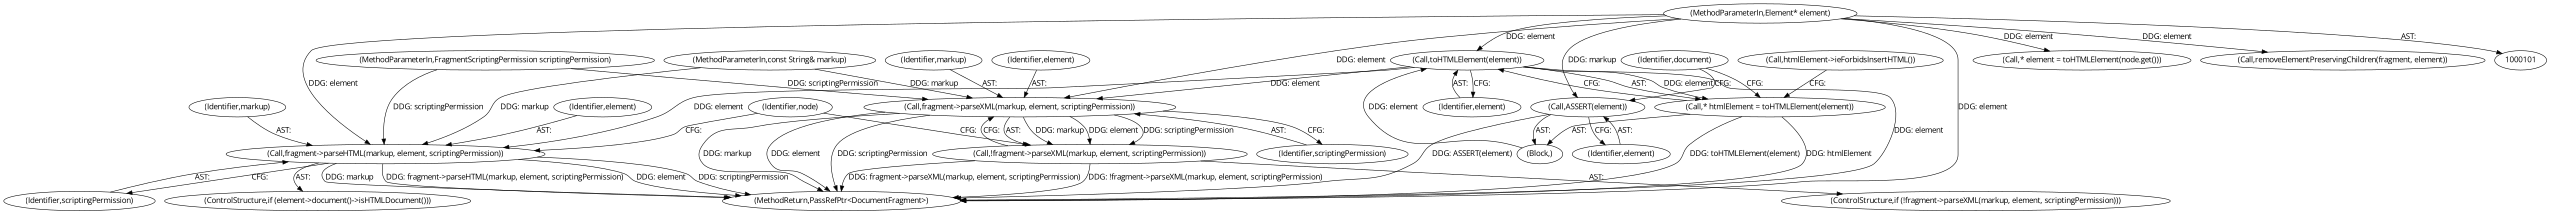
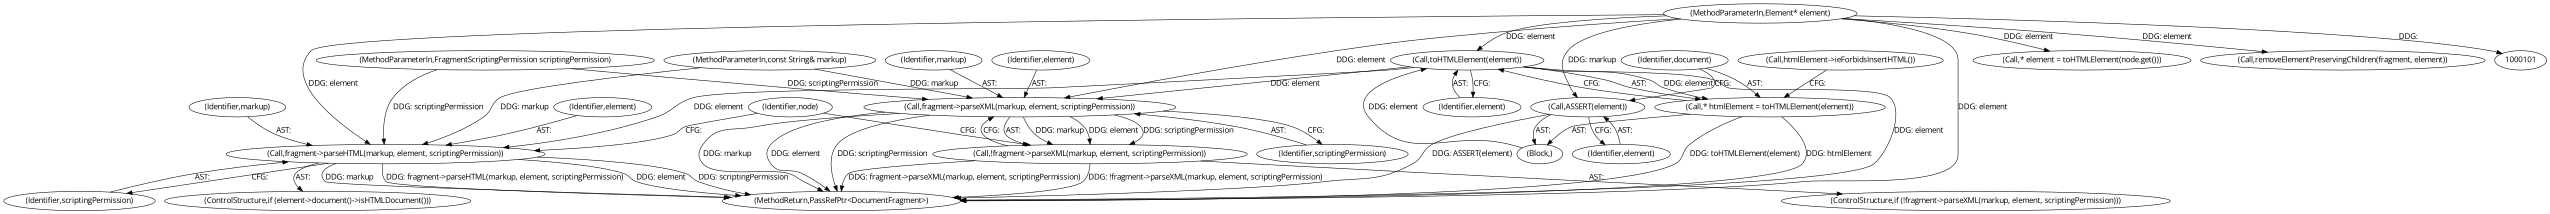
edge "(MethodParameterIn,Element* element)" -> "1000101": label "AST: " -> "DDG: "
edge "(Identifier,document)" -> "(Call,* htmlElement = toHTMLElement(element))": label "CFG: " -> "AST: "
